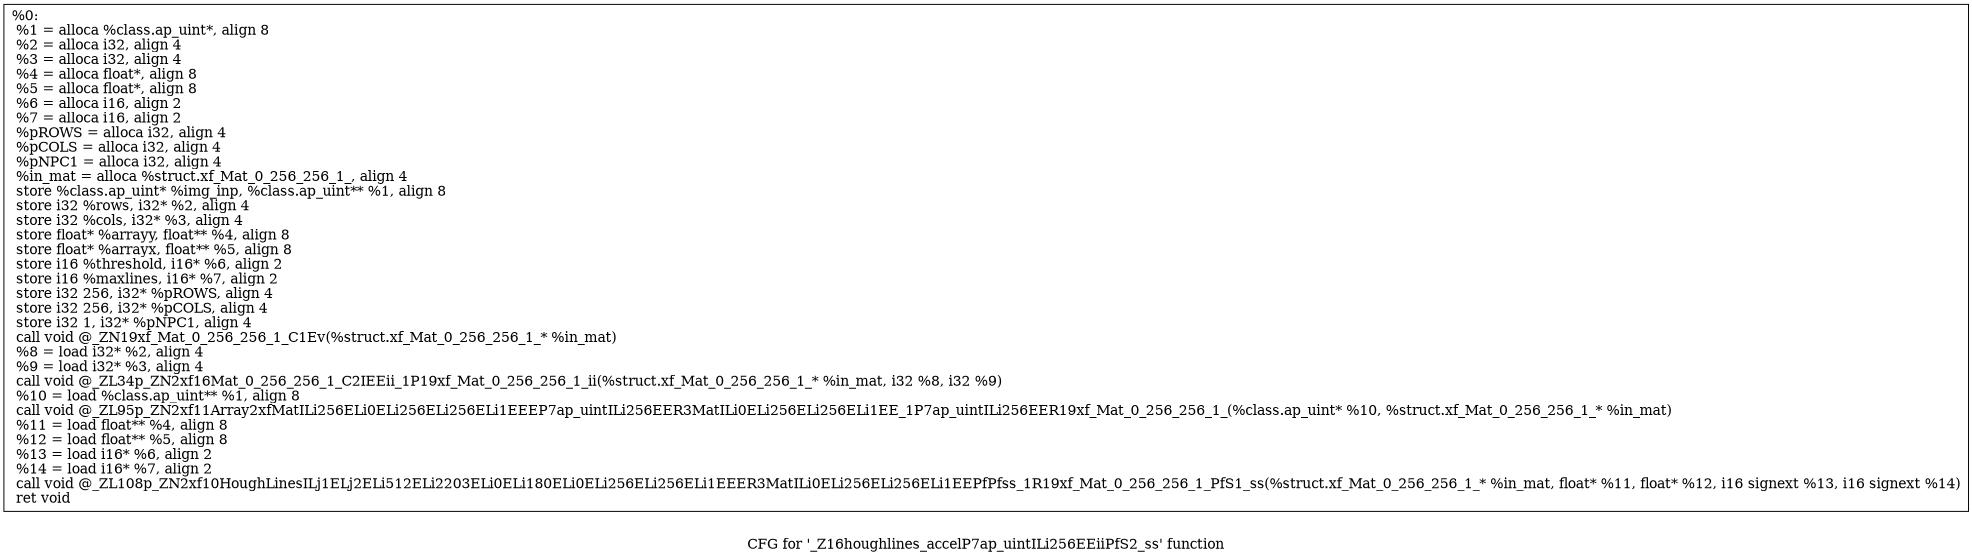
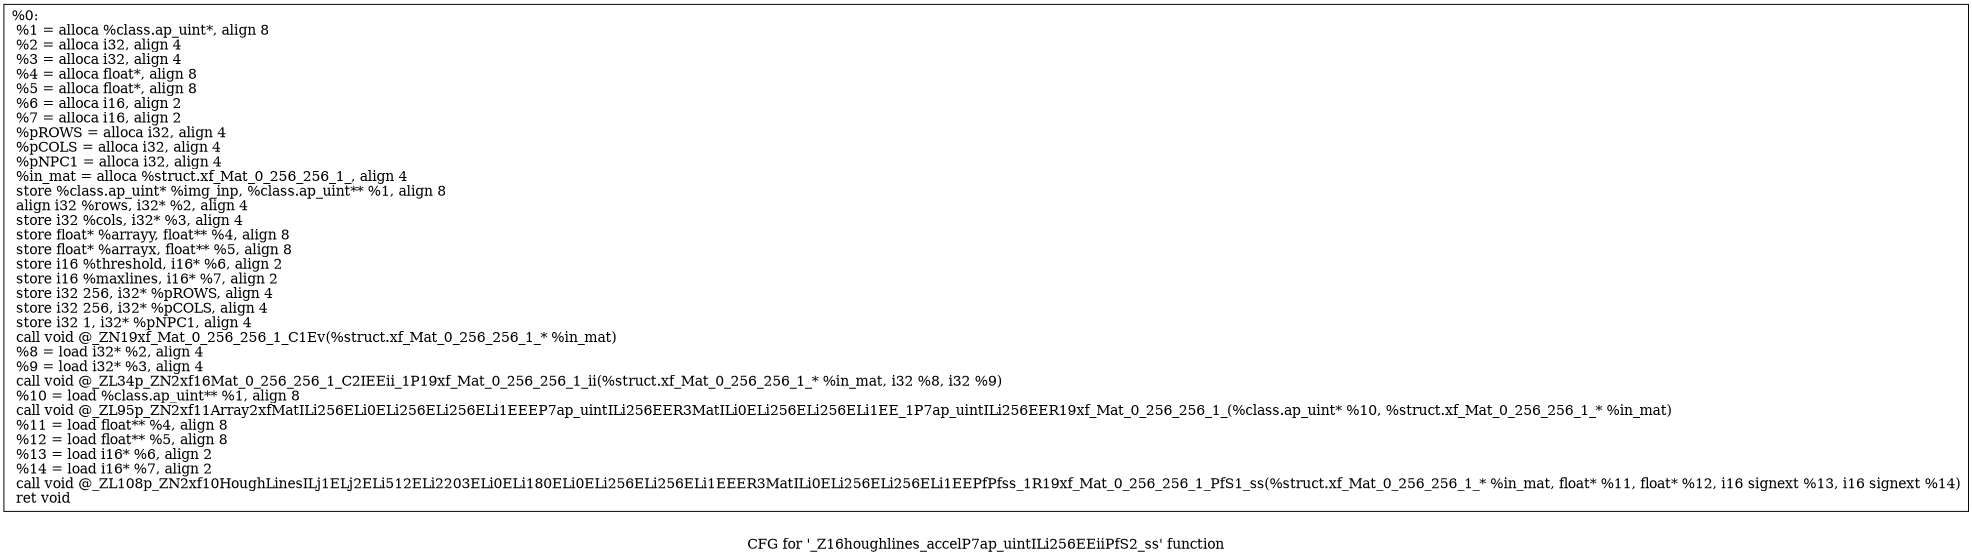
node "%0:": text "store i32 %rows, i32* %2, align 4" -> "align i32 %rows, i32* %2, align 4"
